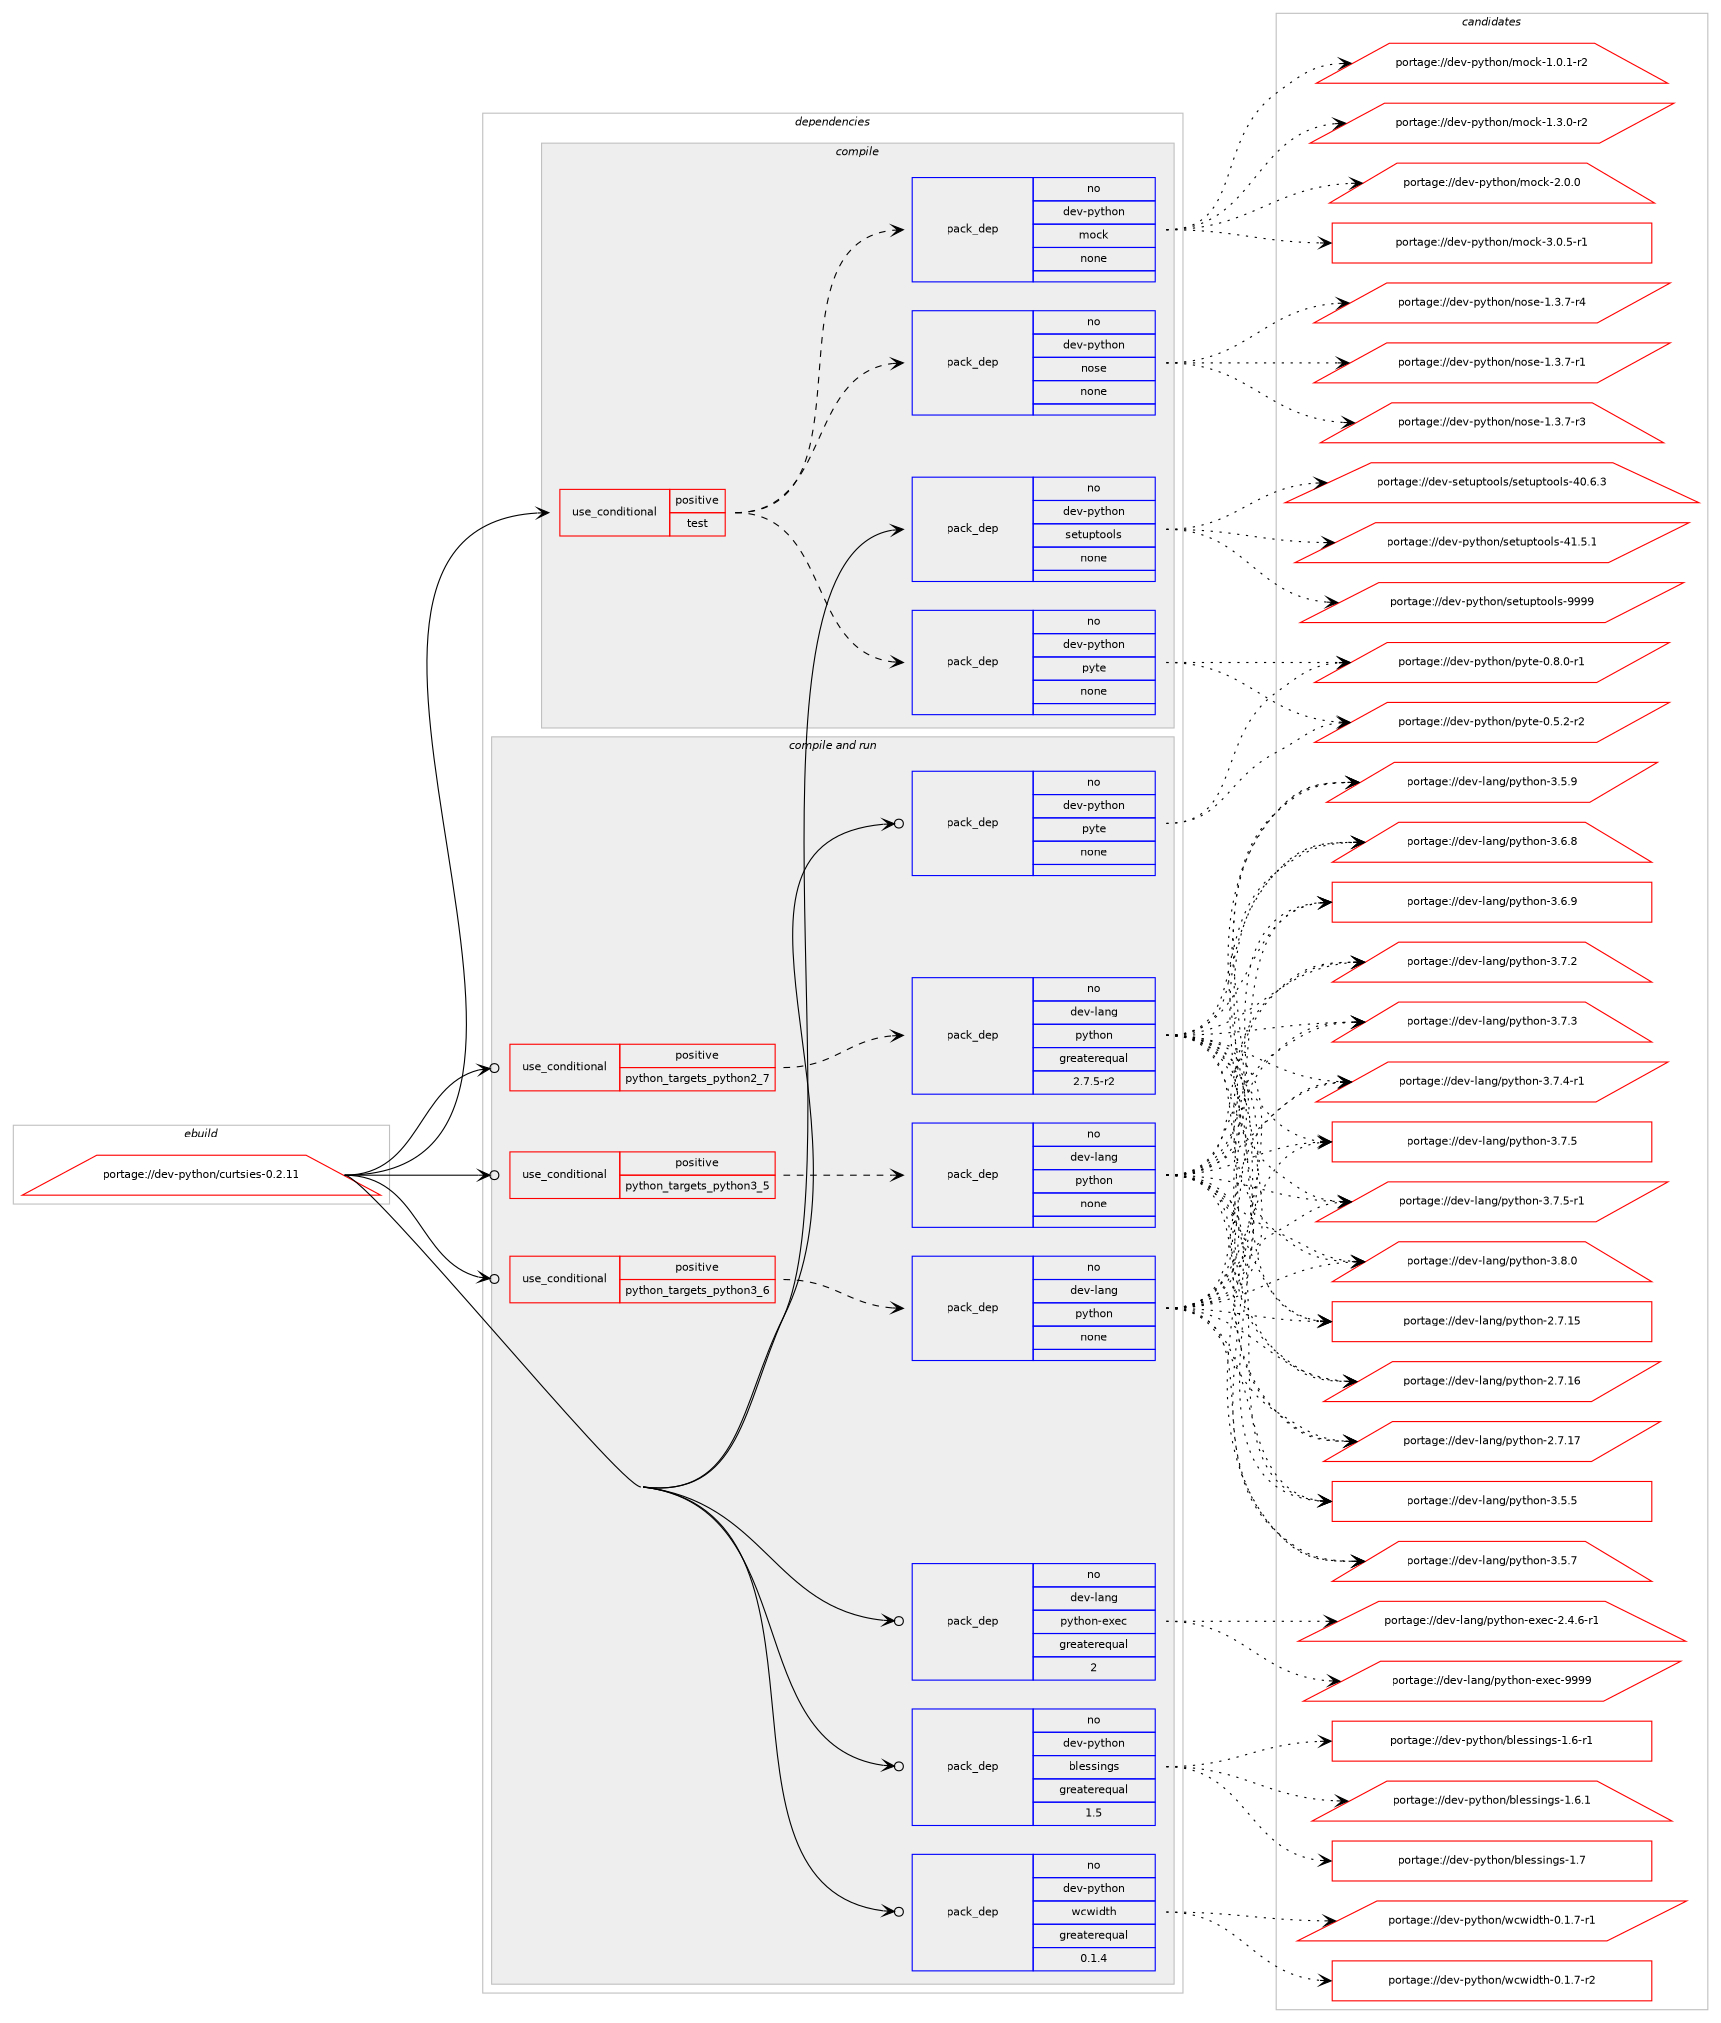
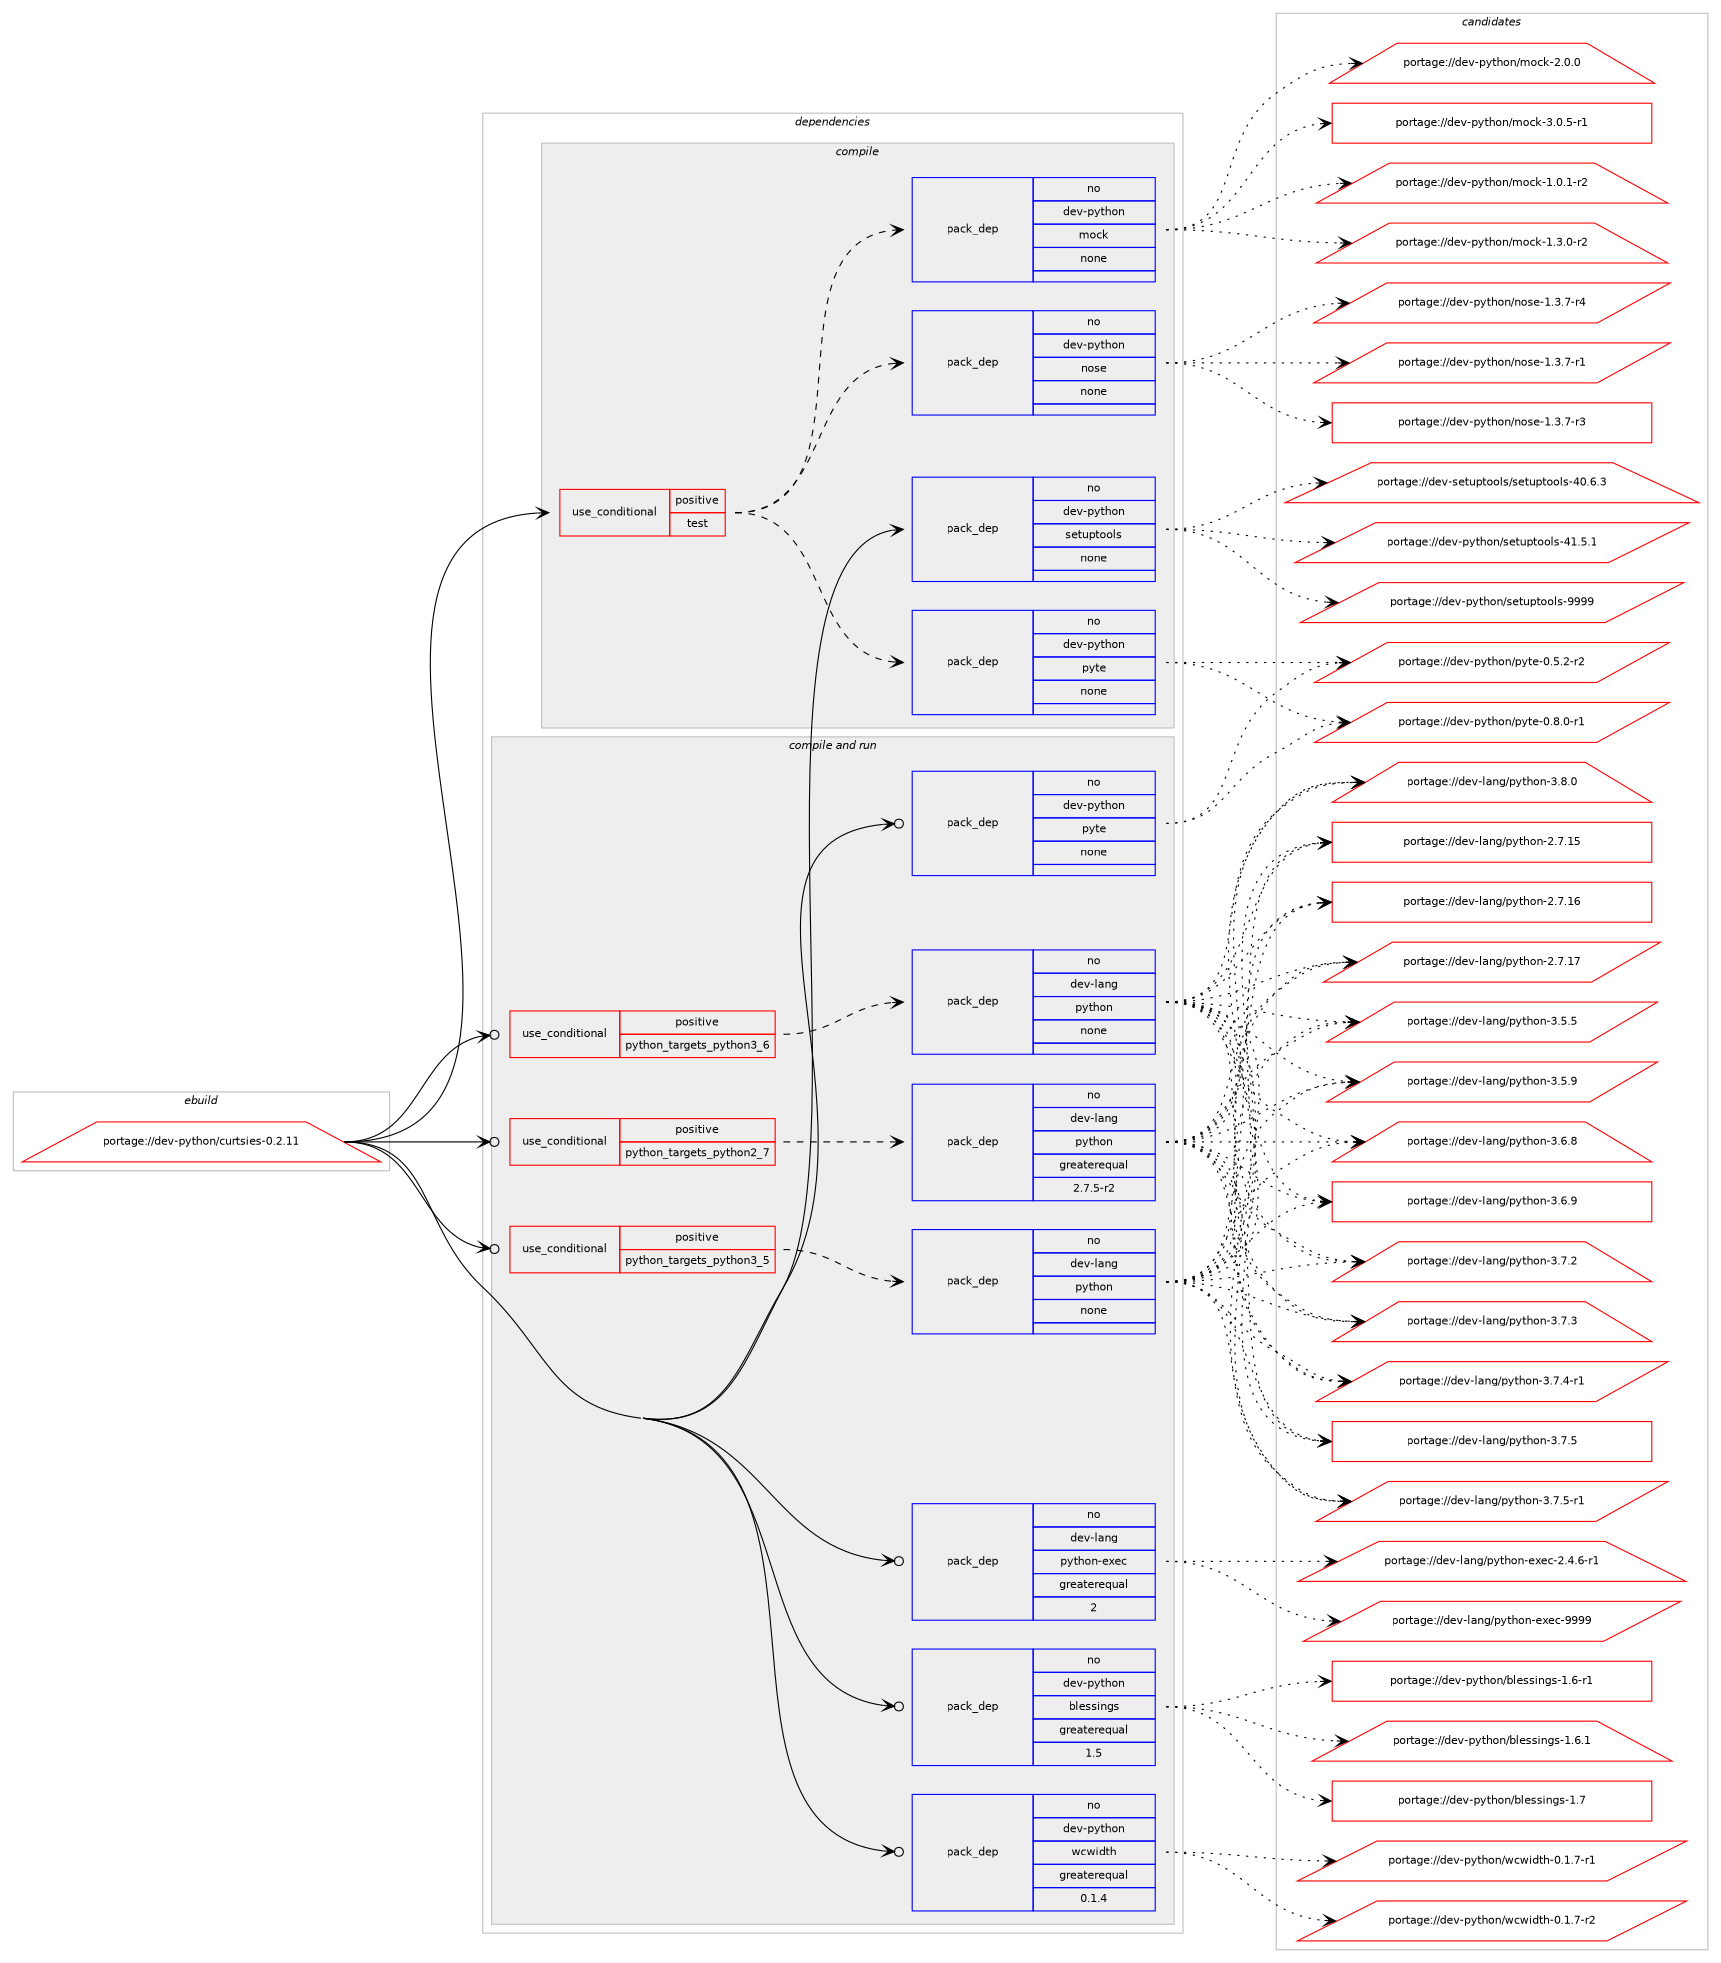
node "portage://dev-python/mock-1.3.0-r2": shape parallelogram -> trapezium
node "portage://dev-python/nose-1.3.7-r3": shape trapezium -> box
node "portage://dev-lang/python-2.7.16": shape parallelogram -> box
node "portage://dev-lang/python-3.5.5": shape box -> parallelogram
node "portage://dev-lang/python-3.5.7": removed
node "portage://dev-python/wcwidth-0.1.7-r2": shape box -> parallelogram
